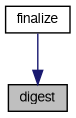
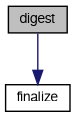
edge "finalize" -> "digest": reversed
